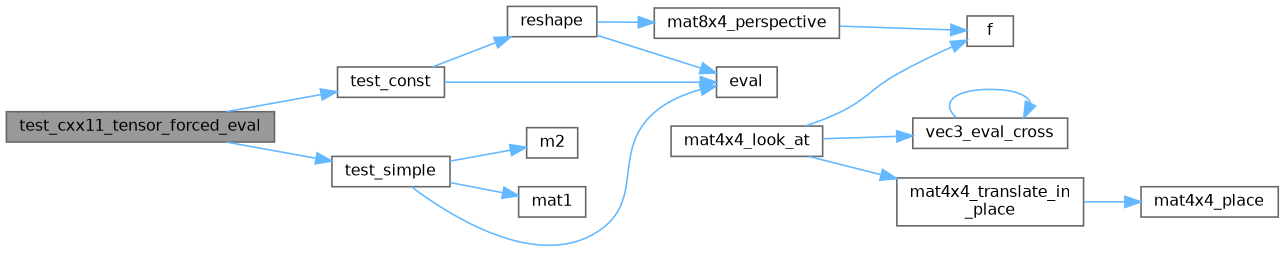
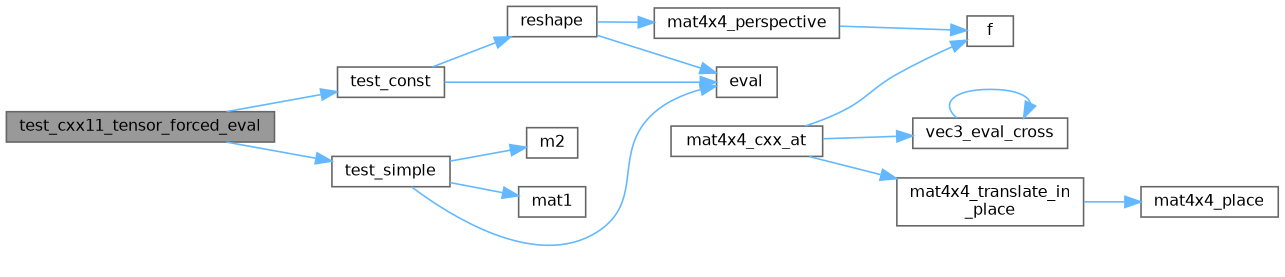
node "mat8x4_perspective": label "mat8x4_perspective" -> "mat4x4_perspective"
node "mat4x4_look_at": label "mat4x4_look_at" -> "mat4x4_cxx_at"
